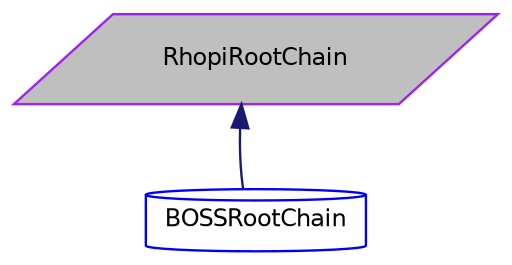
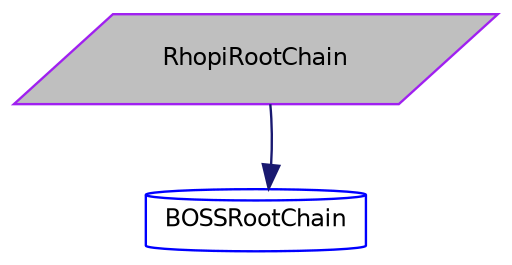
edge "BOSSRootChain" -> "RhopiRootChain": reversed
